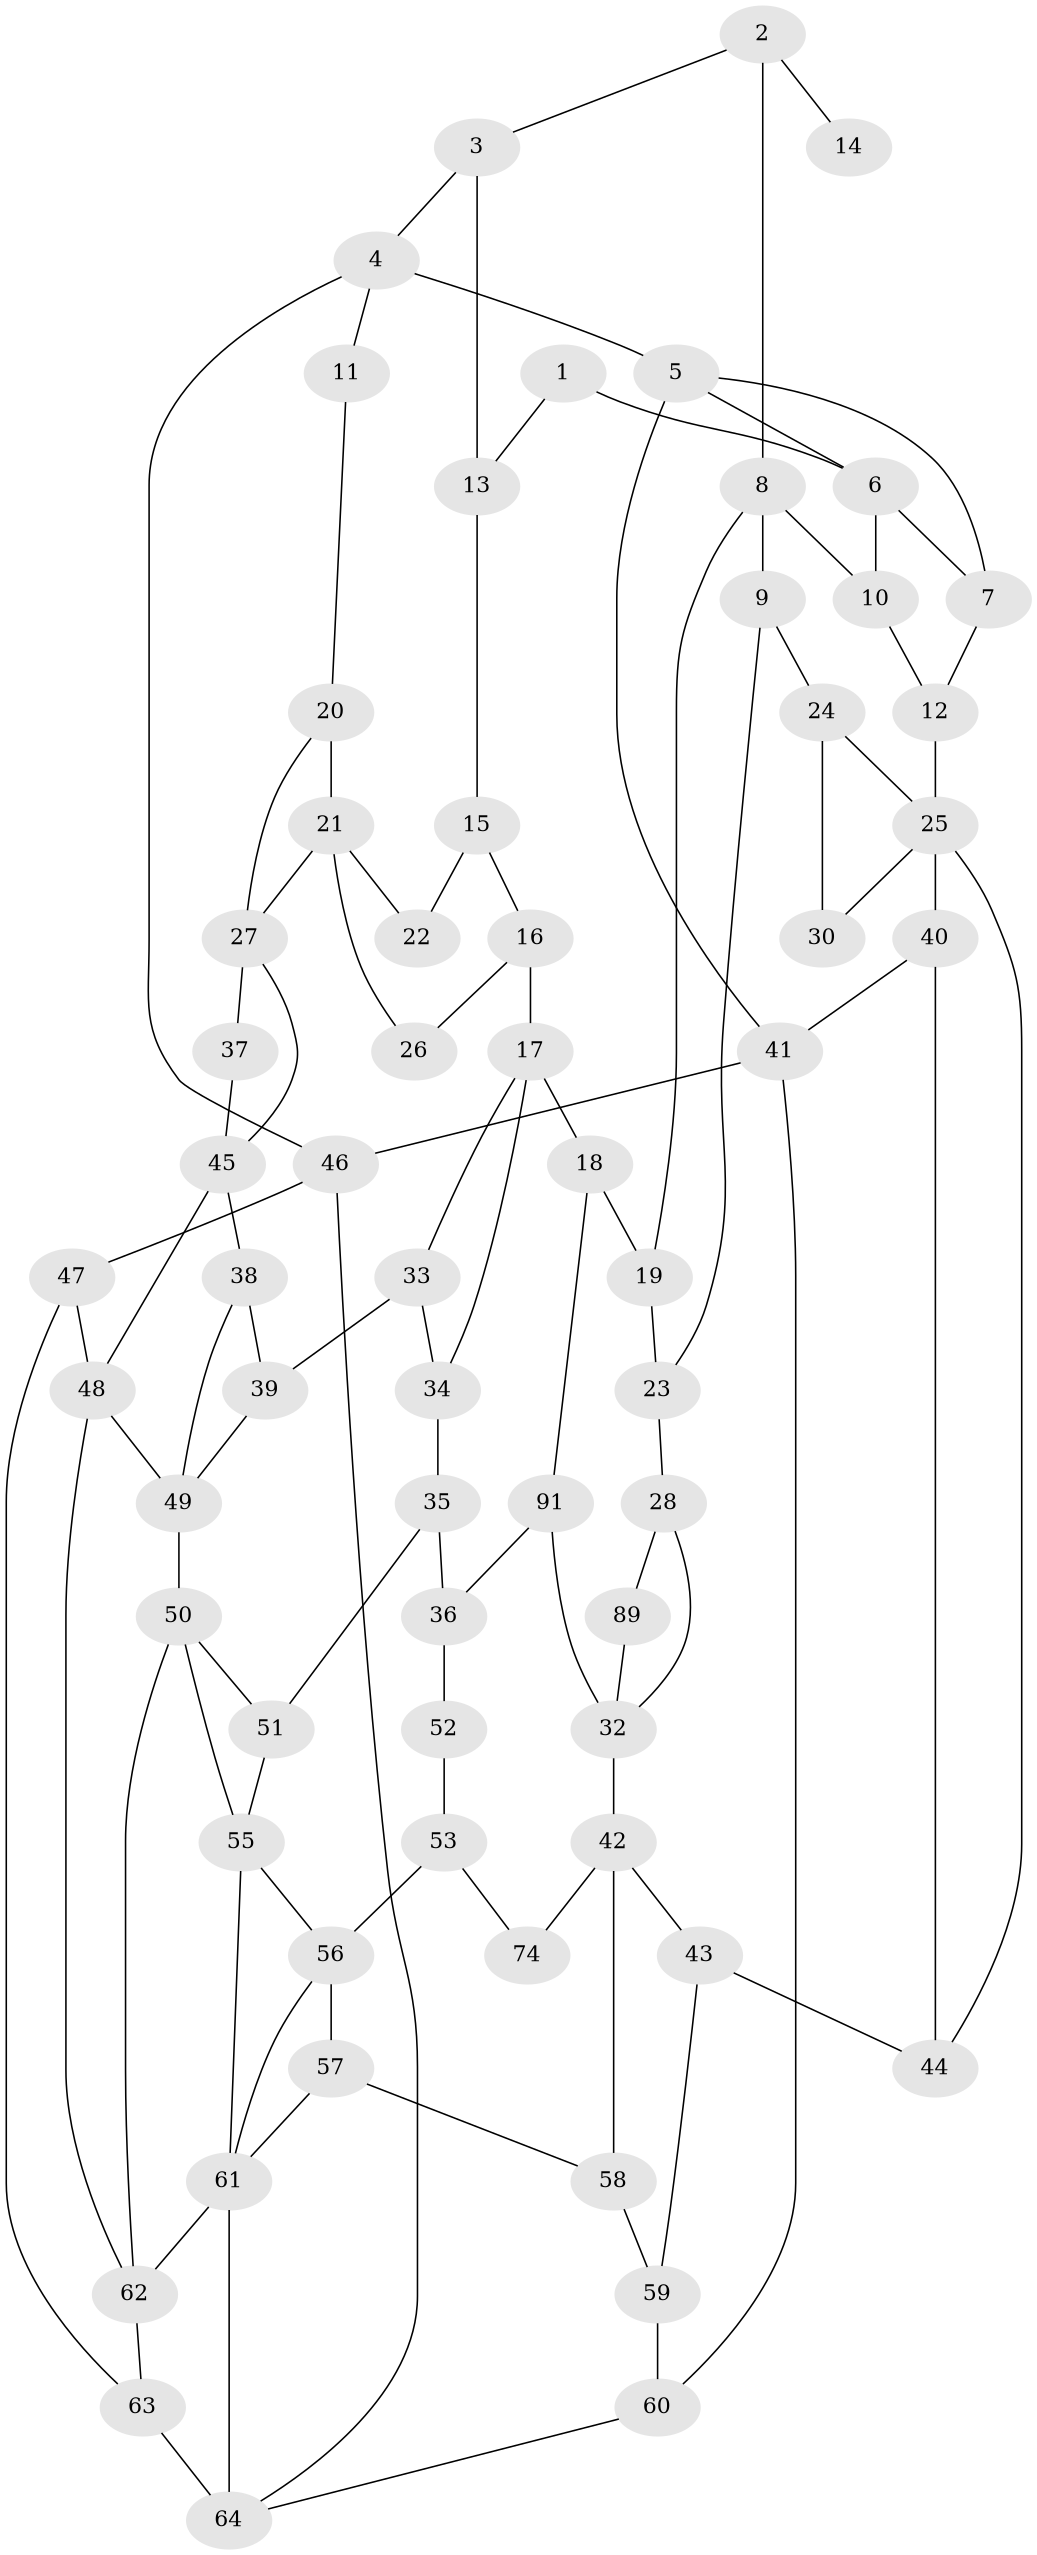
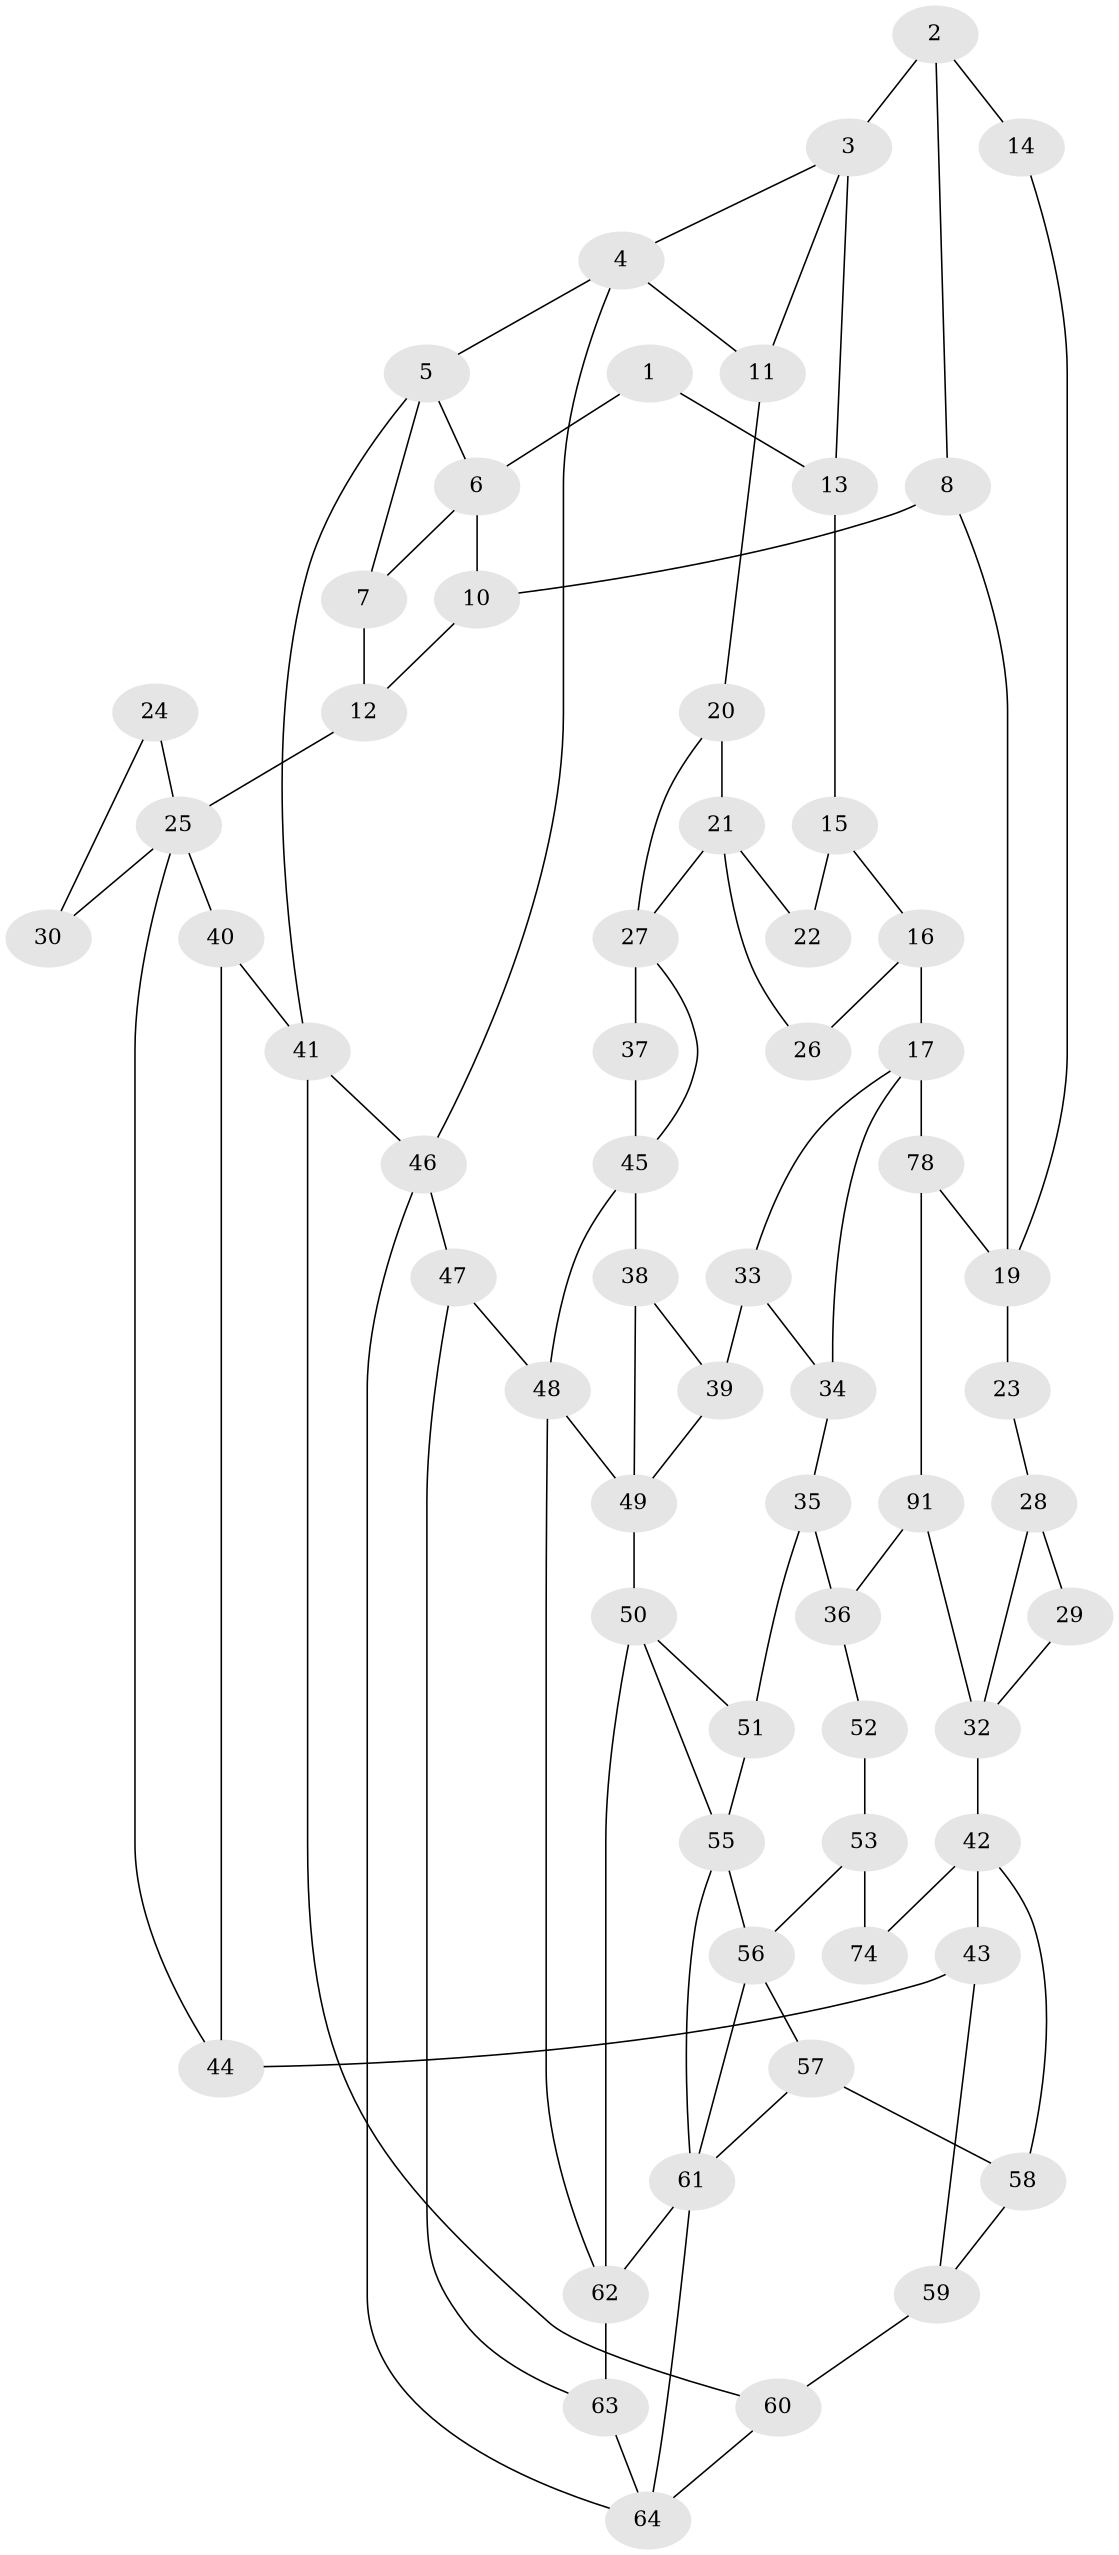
edge "3" -- "11": added
node "9": removed
edge "14" -- "19": added
node "18": label "18" -> "78"
node "89": label "89" -> "29"
